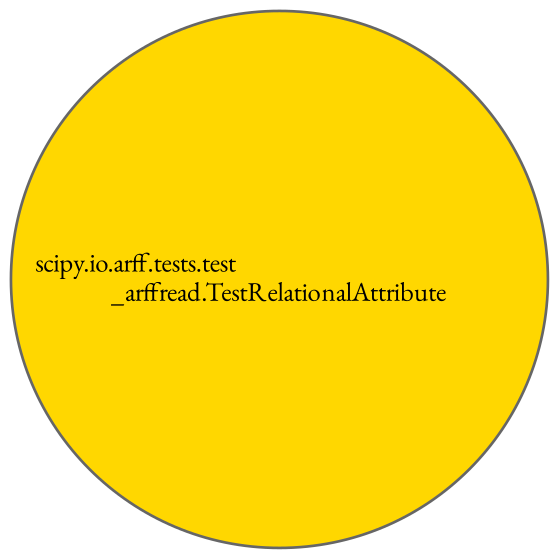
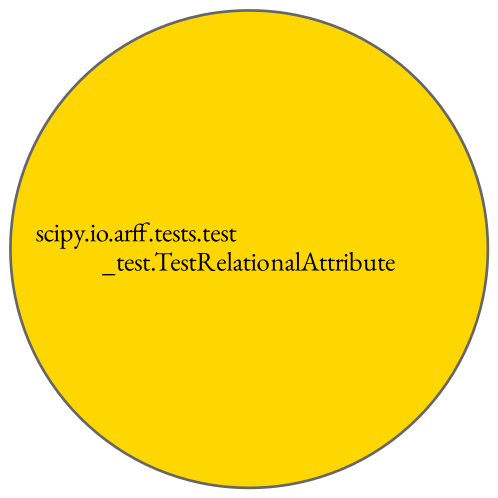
node "scipy.io.arff.tests.test _arffread.TestRelationalAttribute": label "scipy.io.arff.tests.test _arffread.TestRelationalAttribute" -> "scipy.io.arff.tests.test _test.TestRelationalAttribute"
